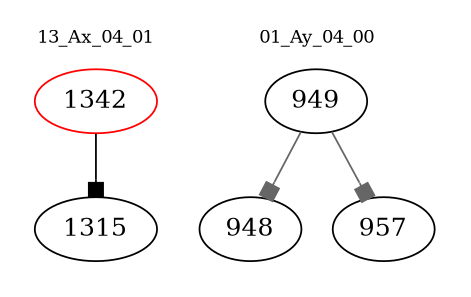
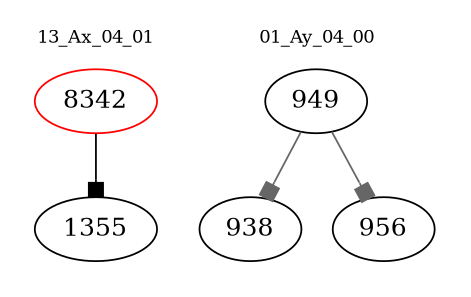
node "1342": label "1342" -> "8342"
node "1315": label "1315" -> "1355"
node "948": label "948" -> "938"
node "957": label "957" -> "956"
